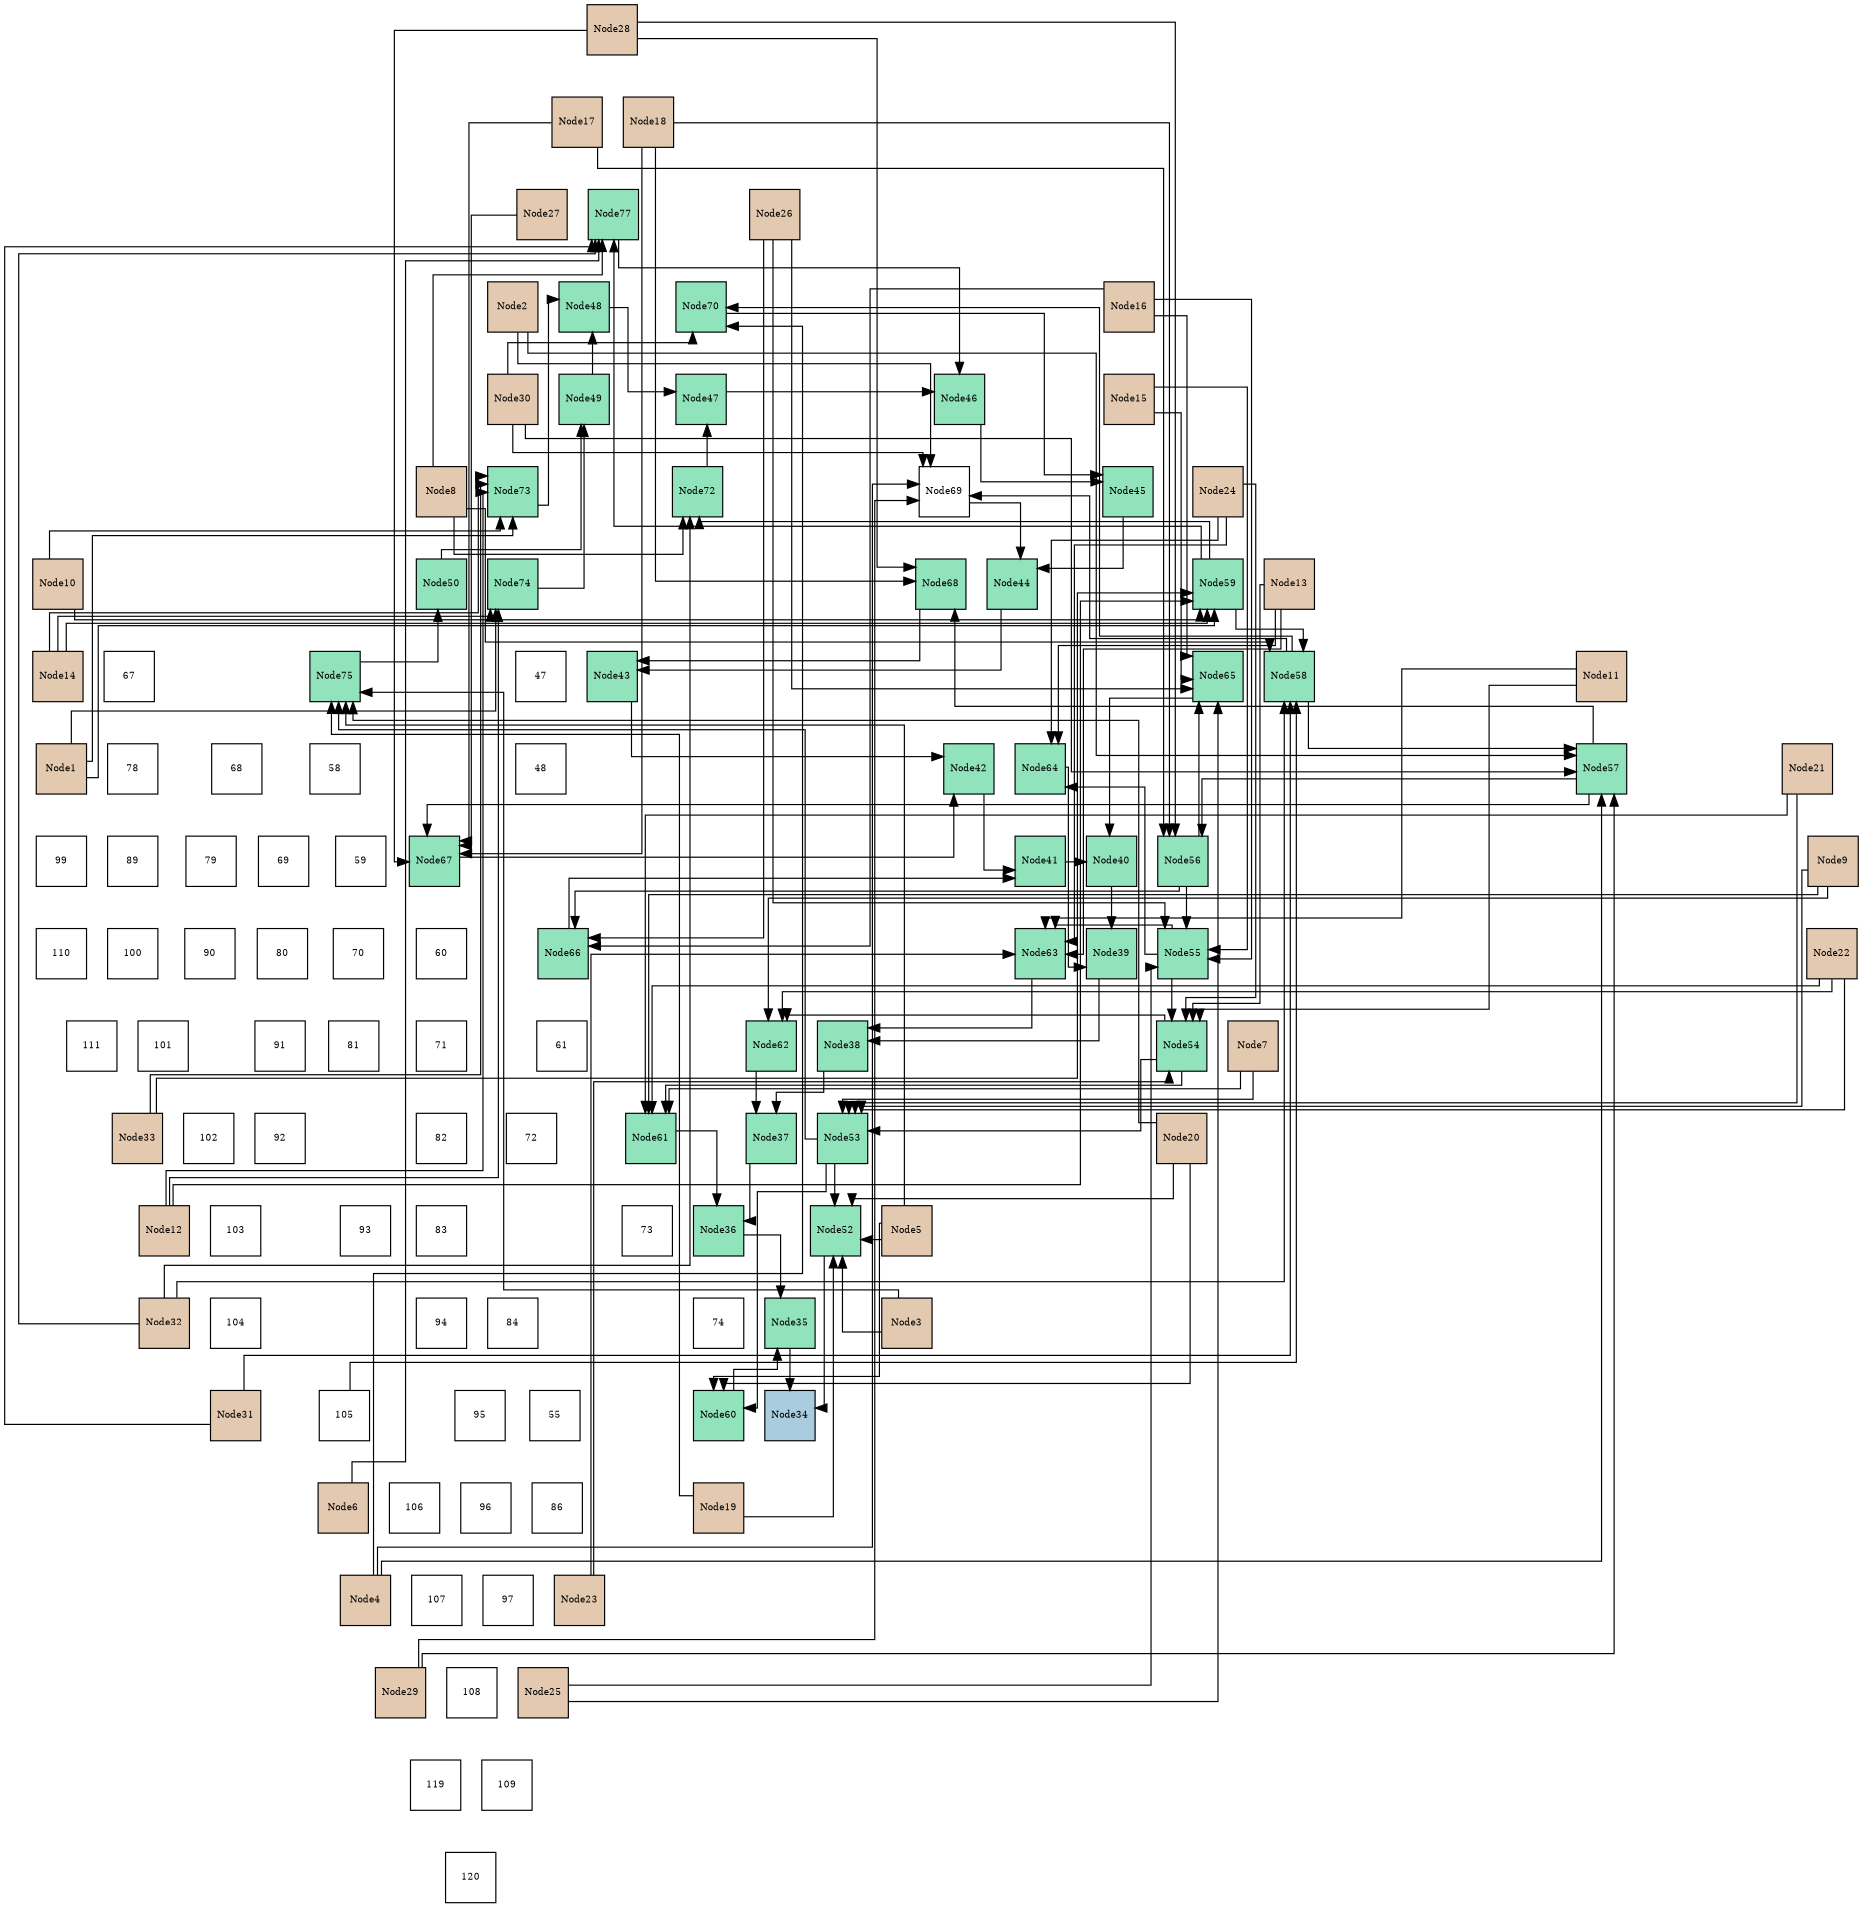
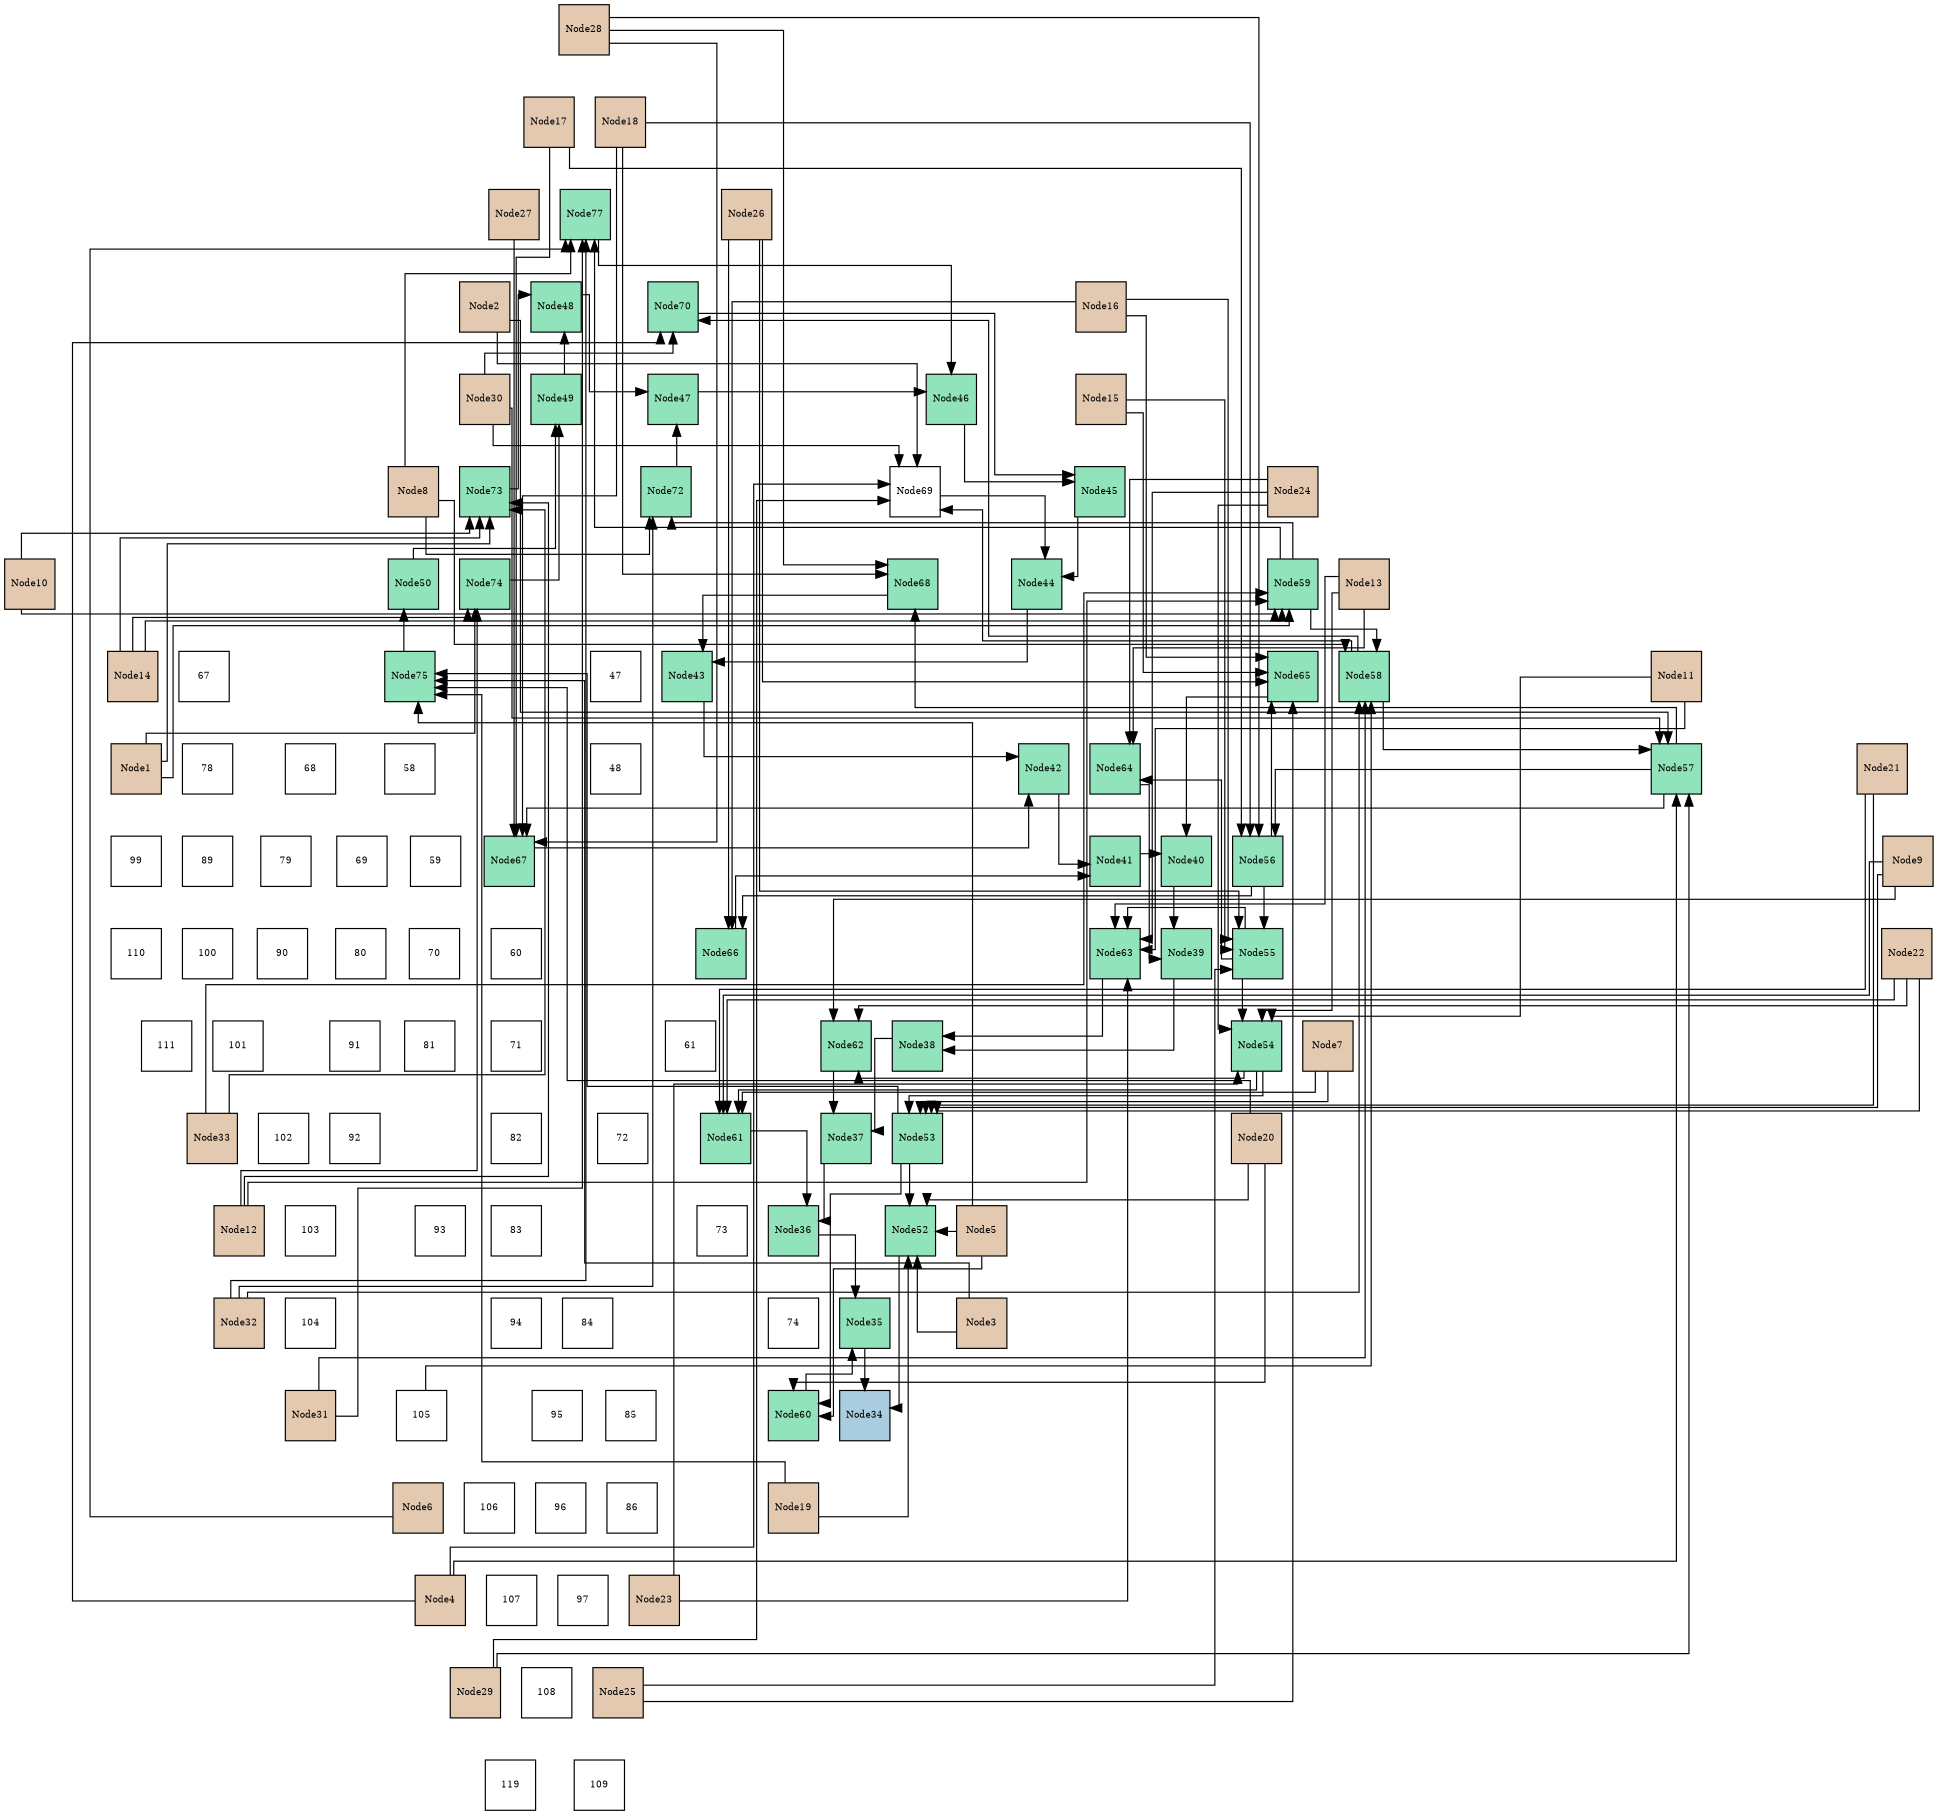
node "55": label "55" -> "85"
node "120": removed
